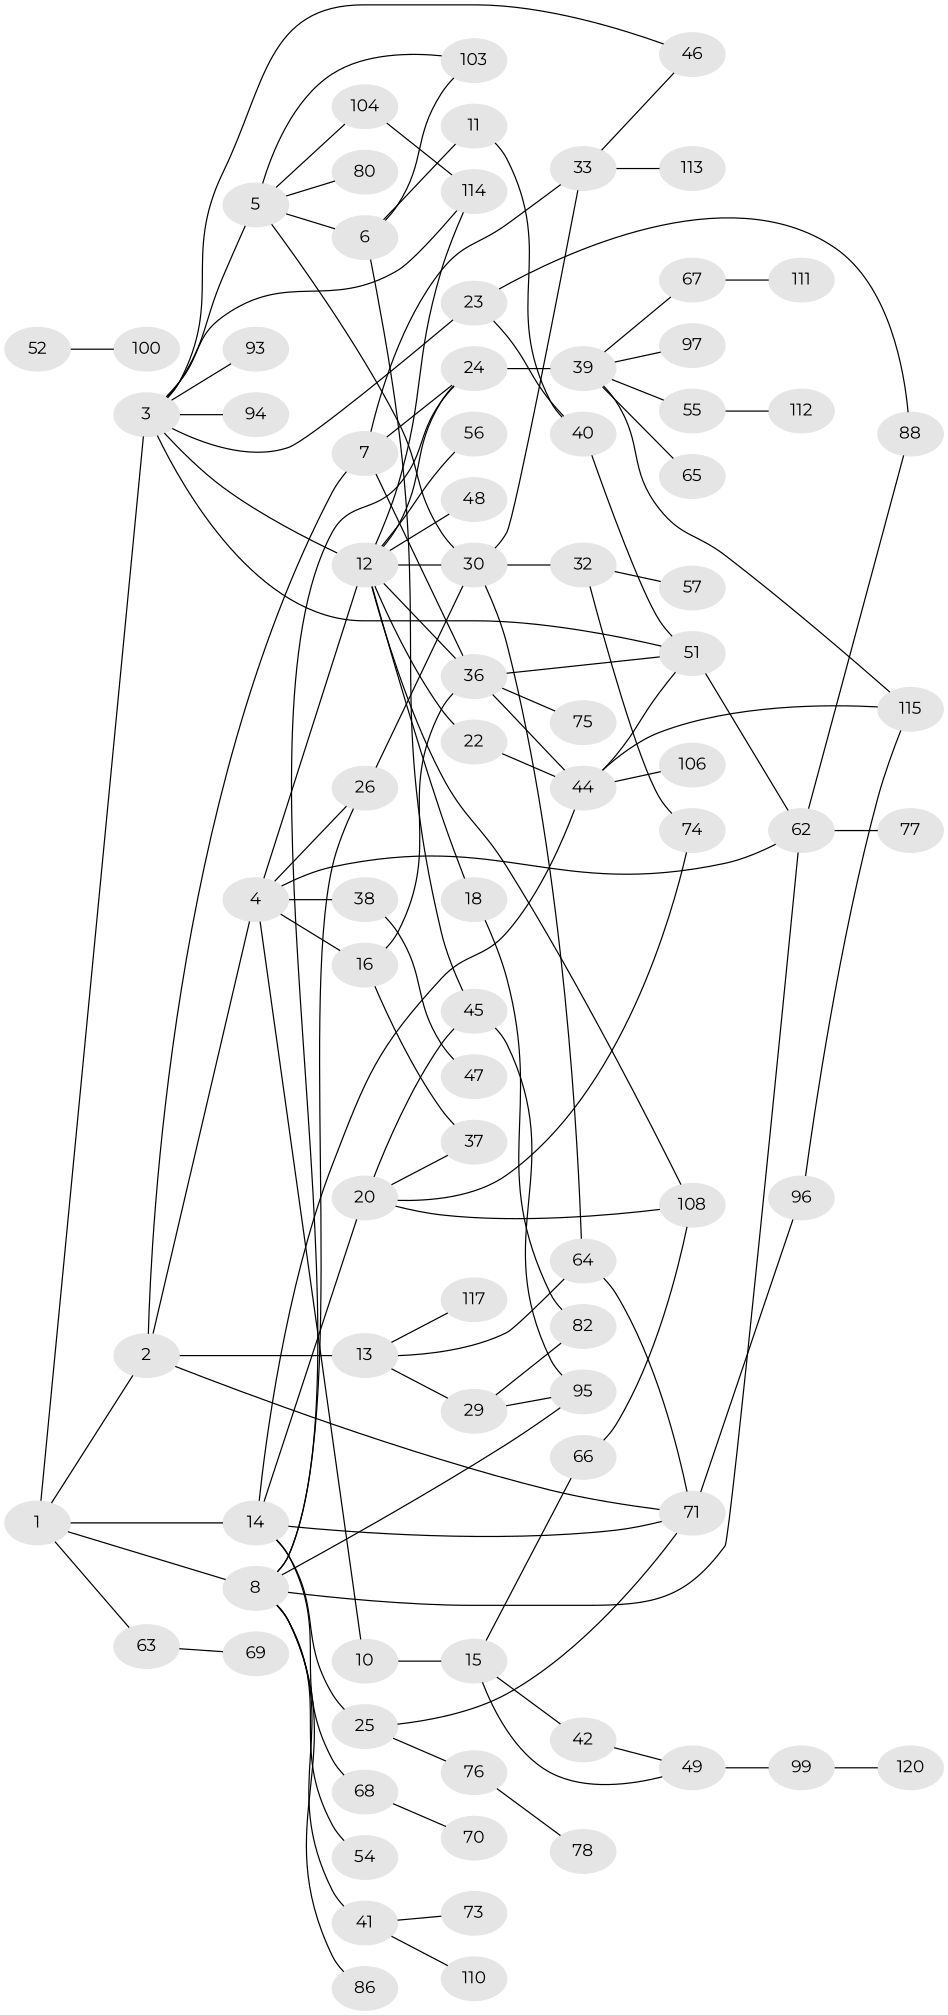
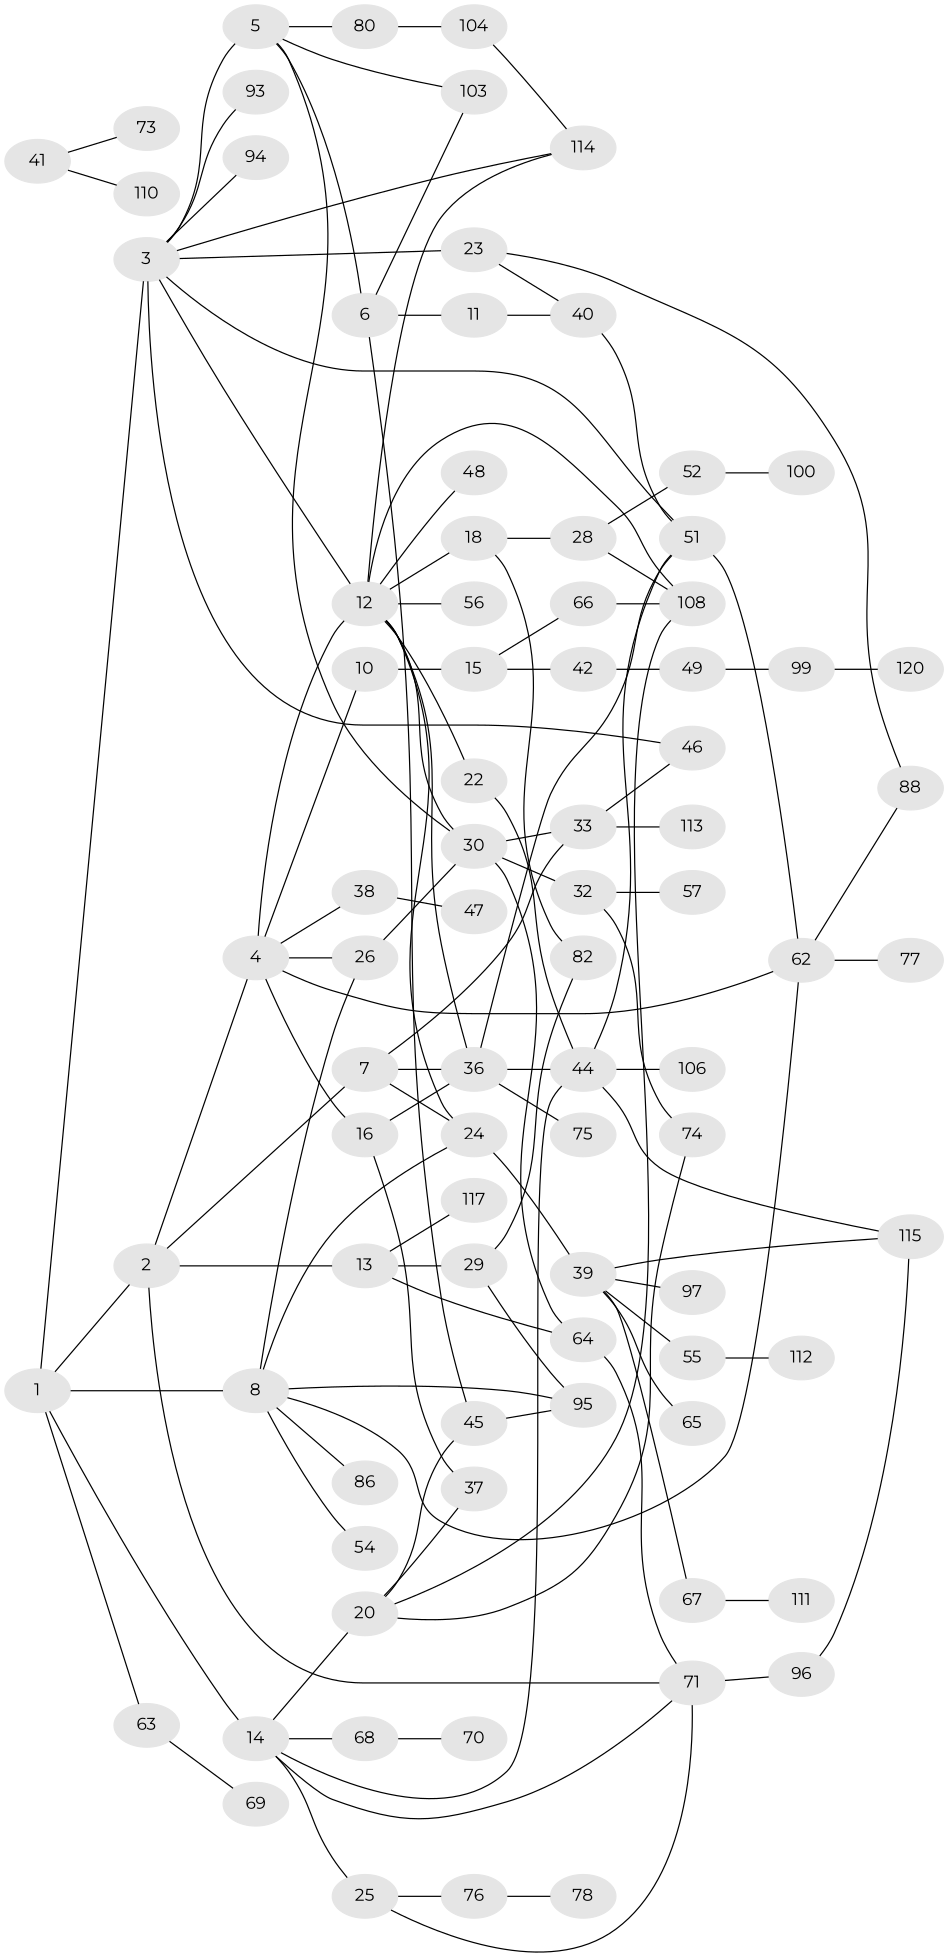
edge "104" -- "5": now "104" -- "80"
node "28": added
edge "8" -- "41": removed
edge "15" -- "49": removed
